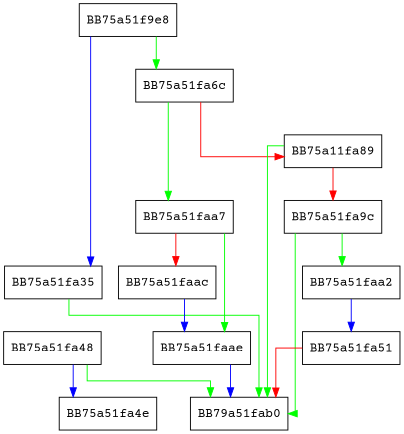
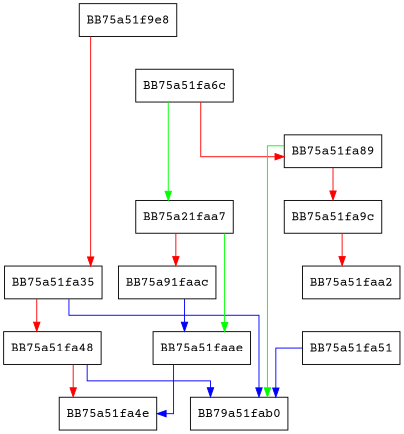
edge "BB75a51f9e8" -> "BB75a51fa6c": removed
edge "BB75a51f9e8" -> "BB75a51fa35": color blue -> red
node "BB75a11fa89": label "BB75a11fa89" -> "BB75a51fa89"
node "BB75a51faa7": label "BB75a51faa7" -> "BB75a21faa7"
edge "BB75a51fa9c" -> "BB75a51faa2": color green -> red
node "BB75a51faac": label "BB75a51faac" -> "BB75a91faac"
edge "BB75a51fa35" -> "BB75a51fa48": added
edge "BB75a51faa2" -> "BB75a51fa51": removed
edge "BB75a51fa35" -> "BB79a51fab0": color green -> blue
edge "BB75a51fa9c" -> "BB79a51fab0": removed
edge "BB75a51fa51" -> "BB79a51fab0": color red -> blue
edge "BB75a51fa48" -> "BB75a51fa4e": color blue -> red
edge "BB75a51faae" -> "BB79a51fab0": now "BB75a51faae" -> "BB75a51fa4e"
edge "BB75a51fa48" -> "BB79a51fab0": color green -> blue
